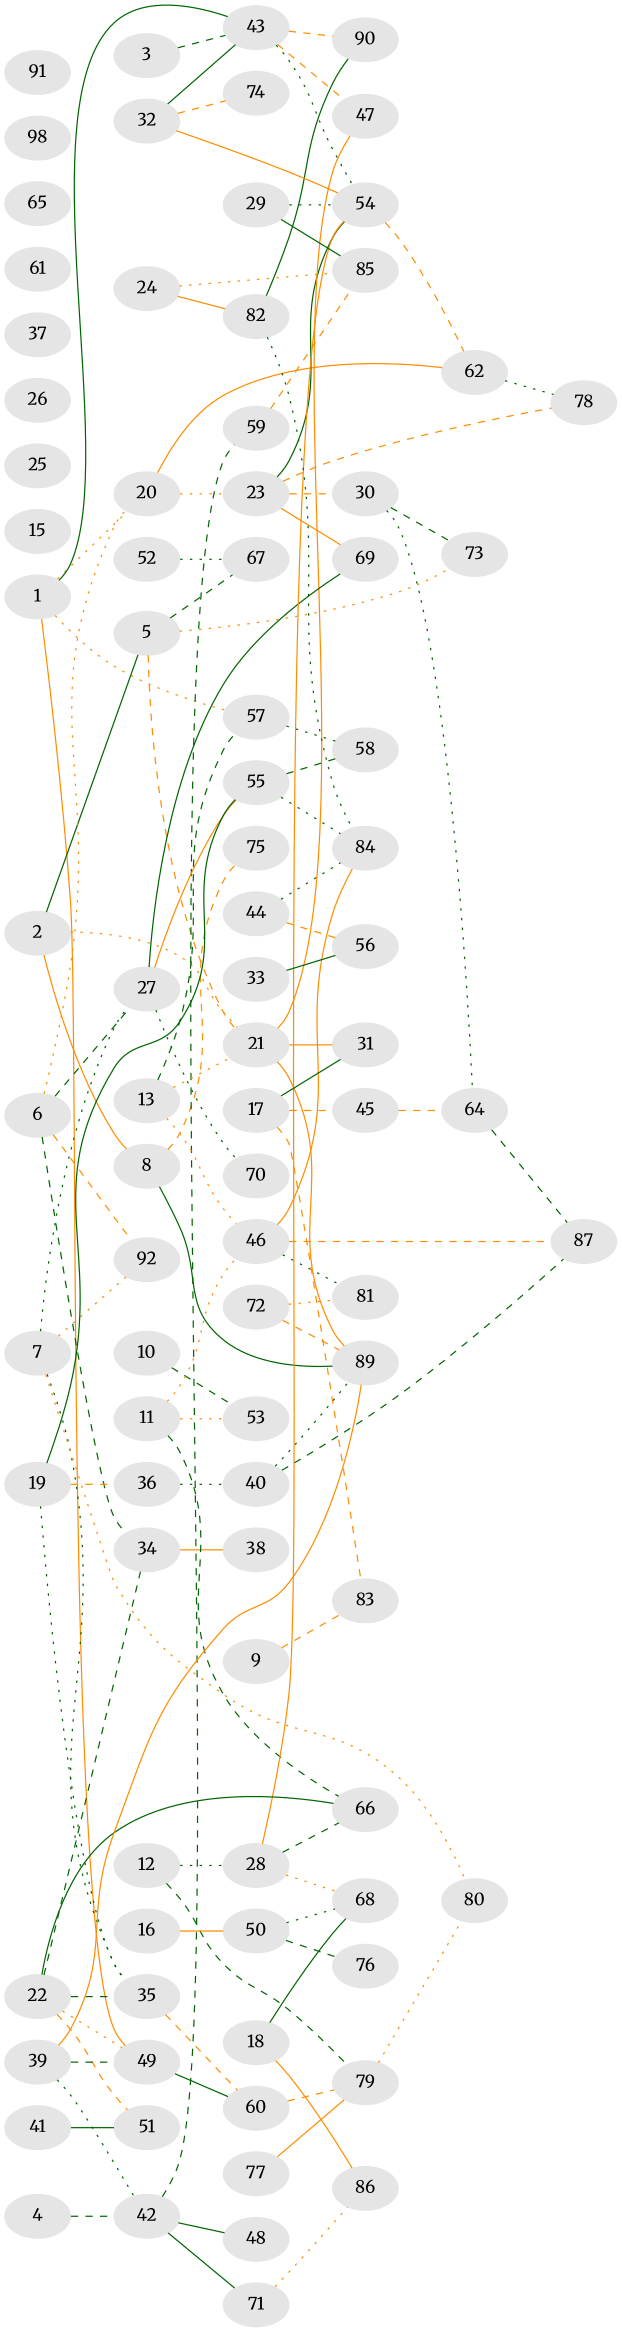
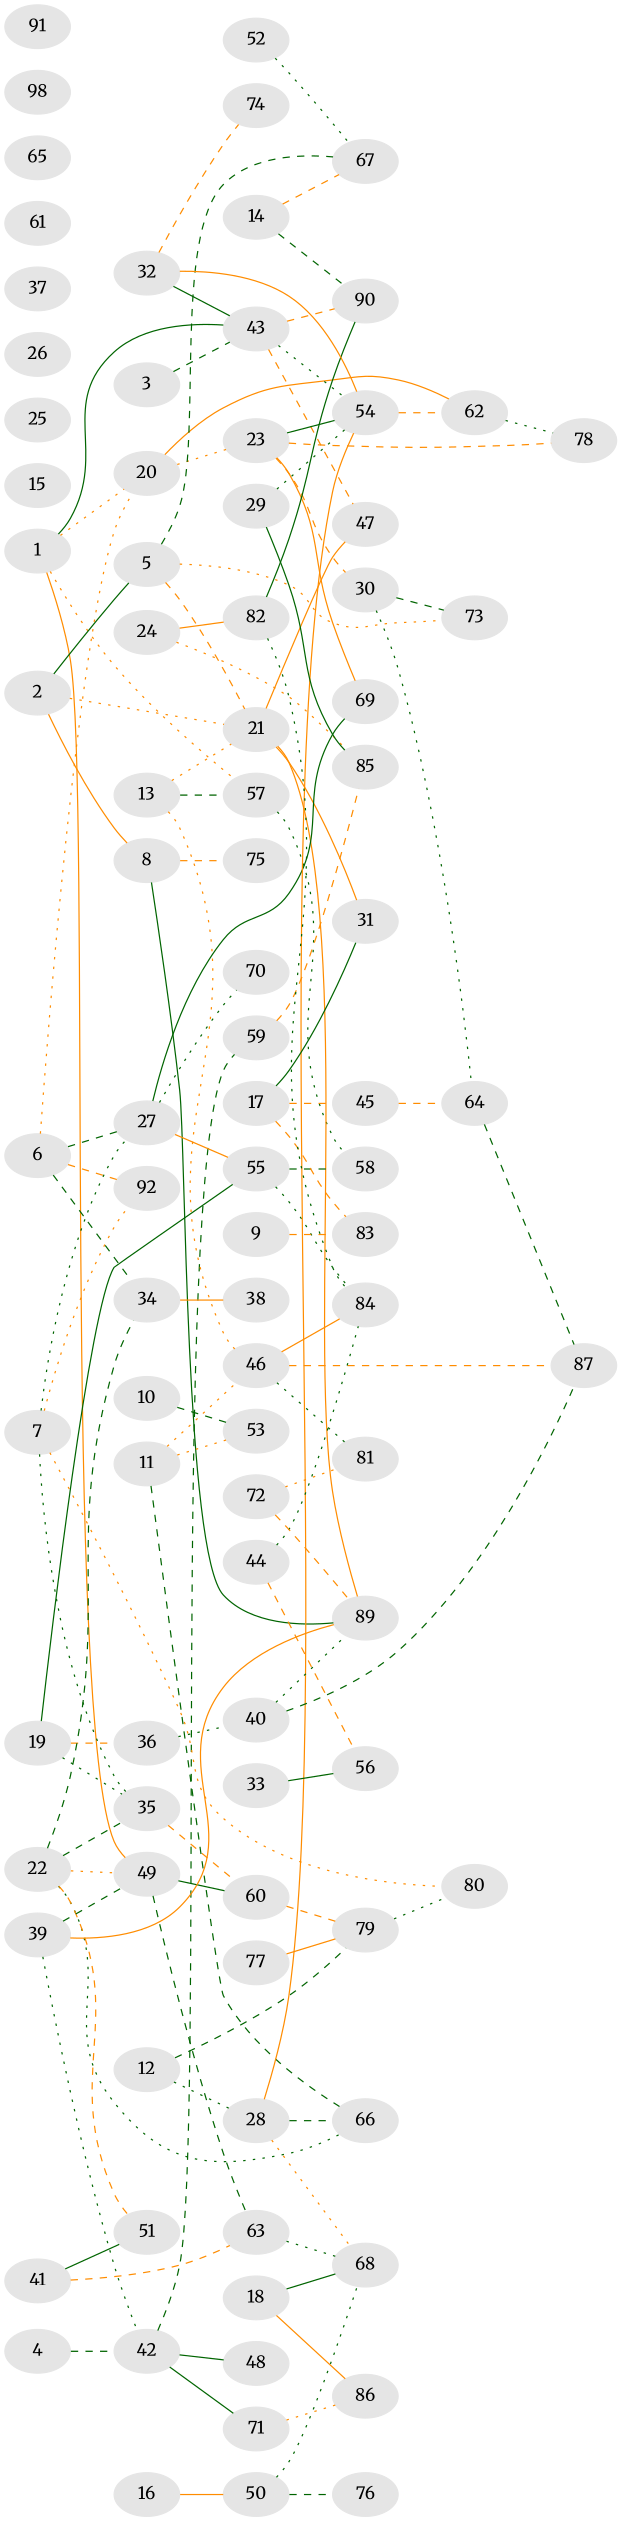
node "14": added
edge "66" -- "22": style solid -> dotted
edge "80" -- "79": color darkorange -> darkgreen
node "63": added
